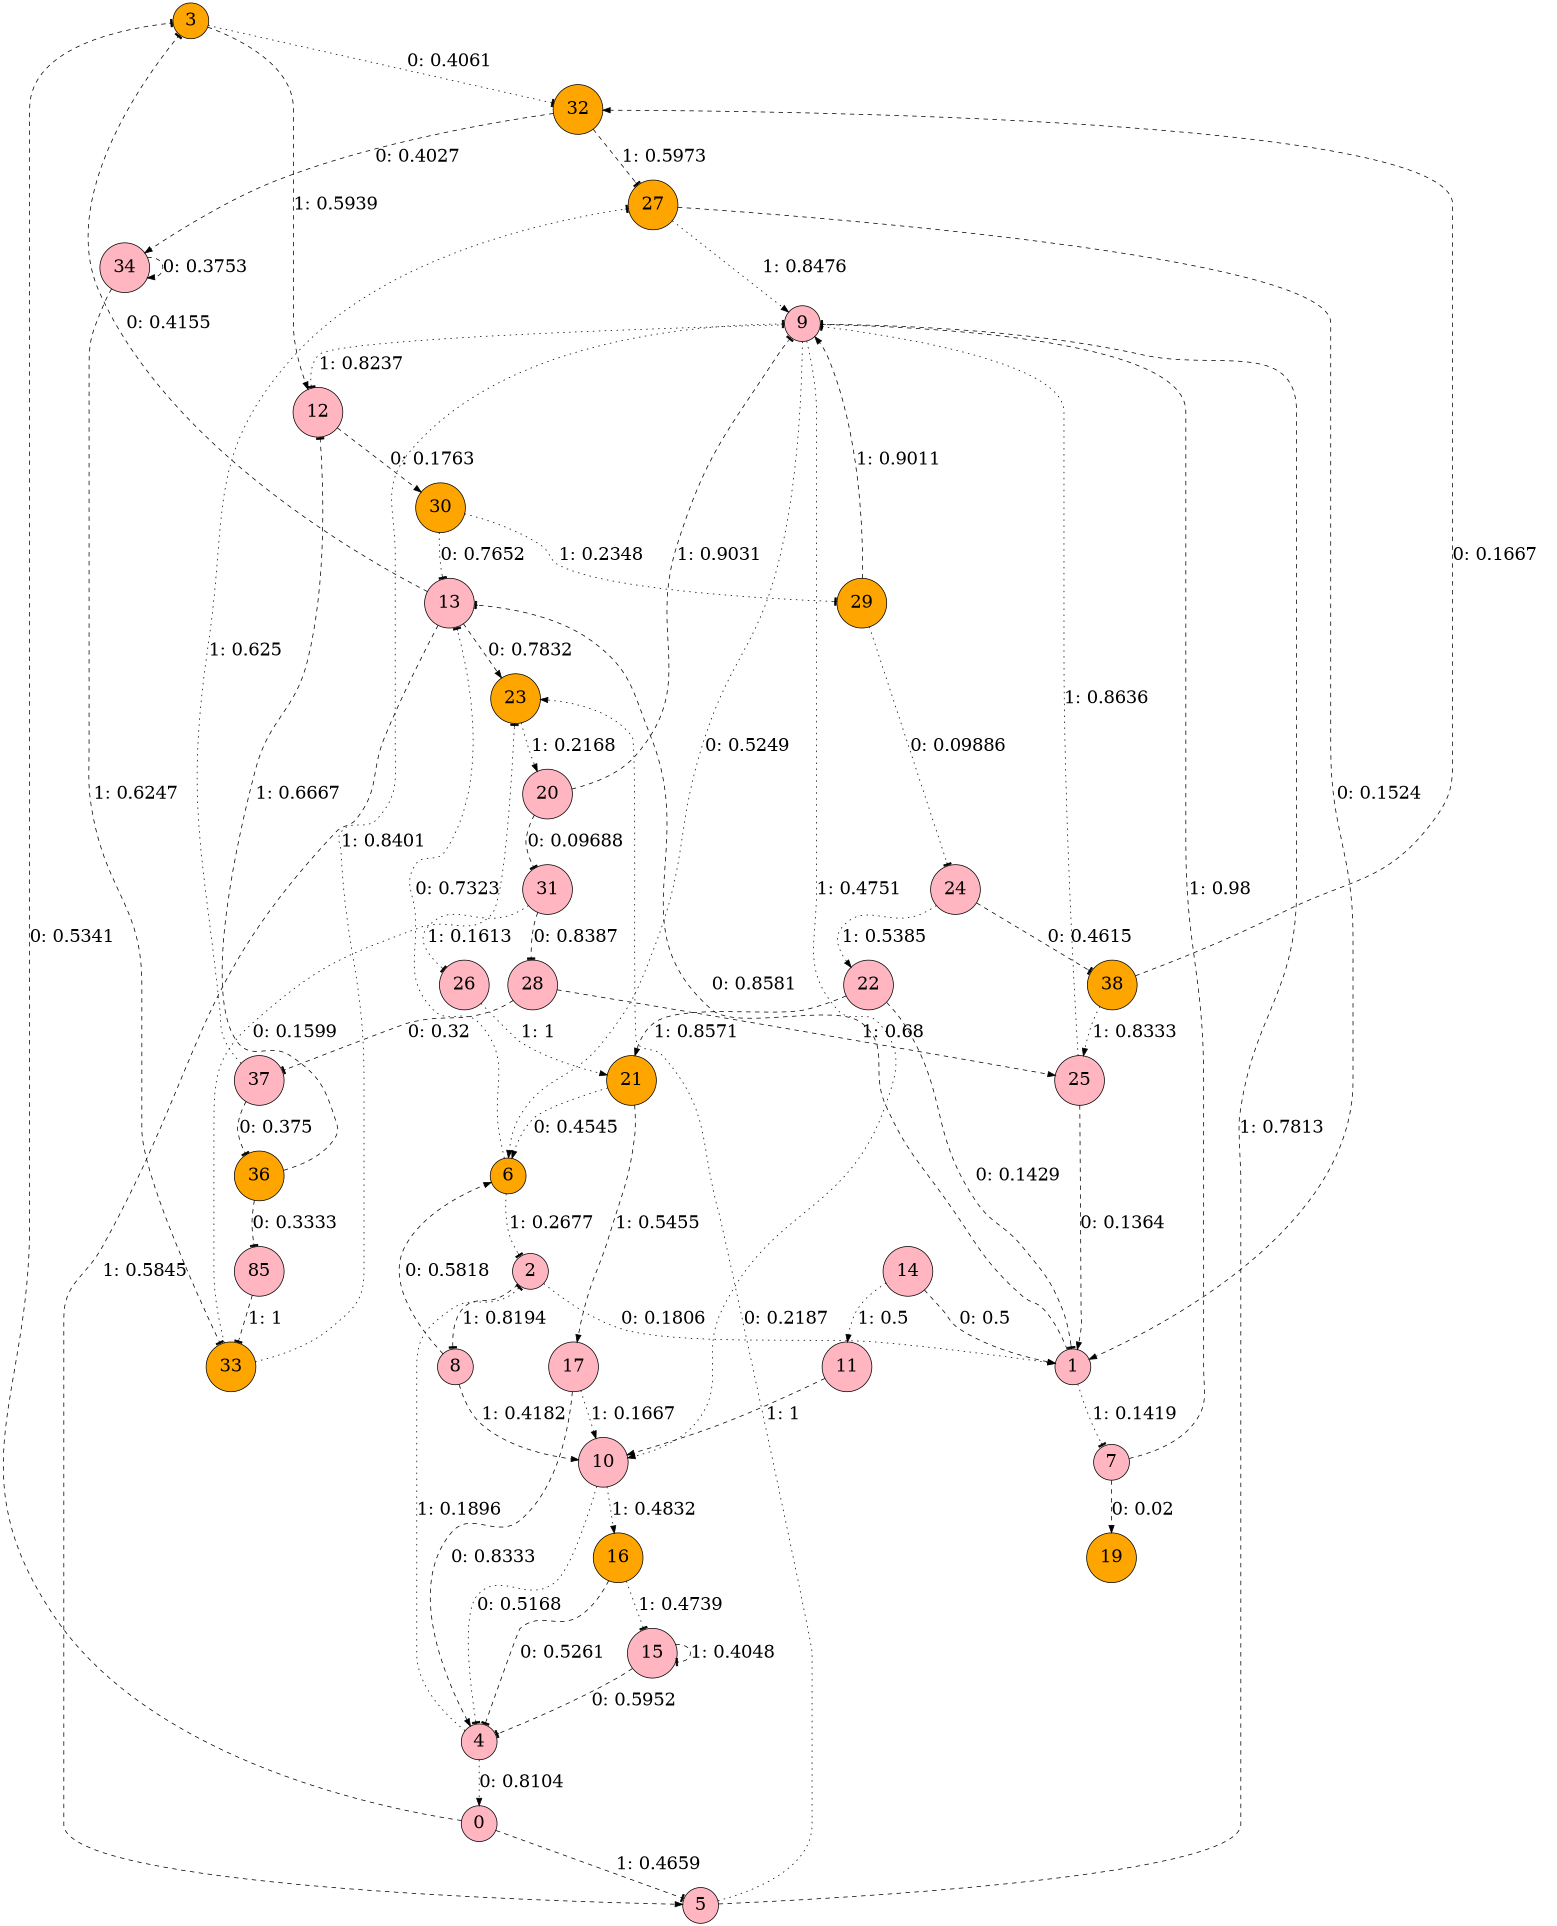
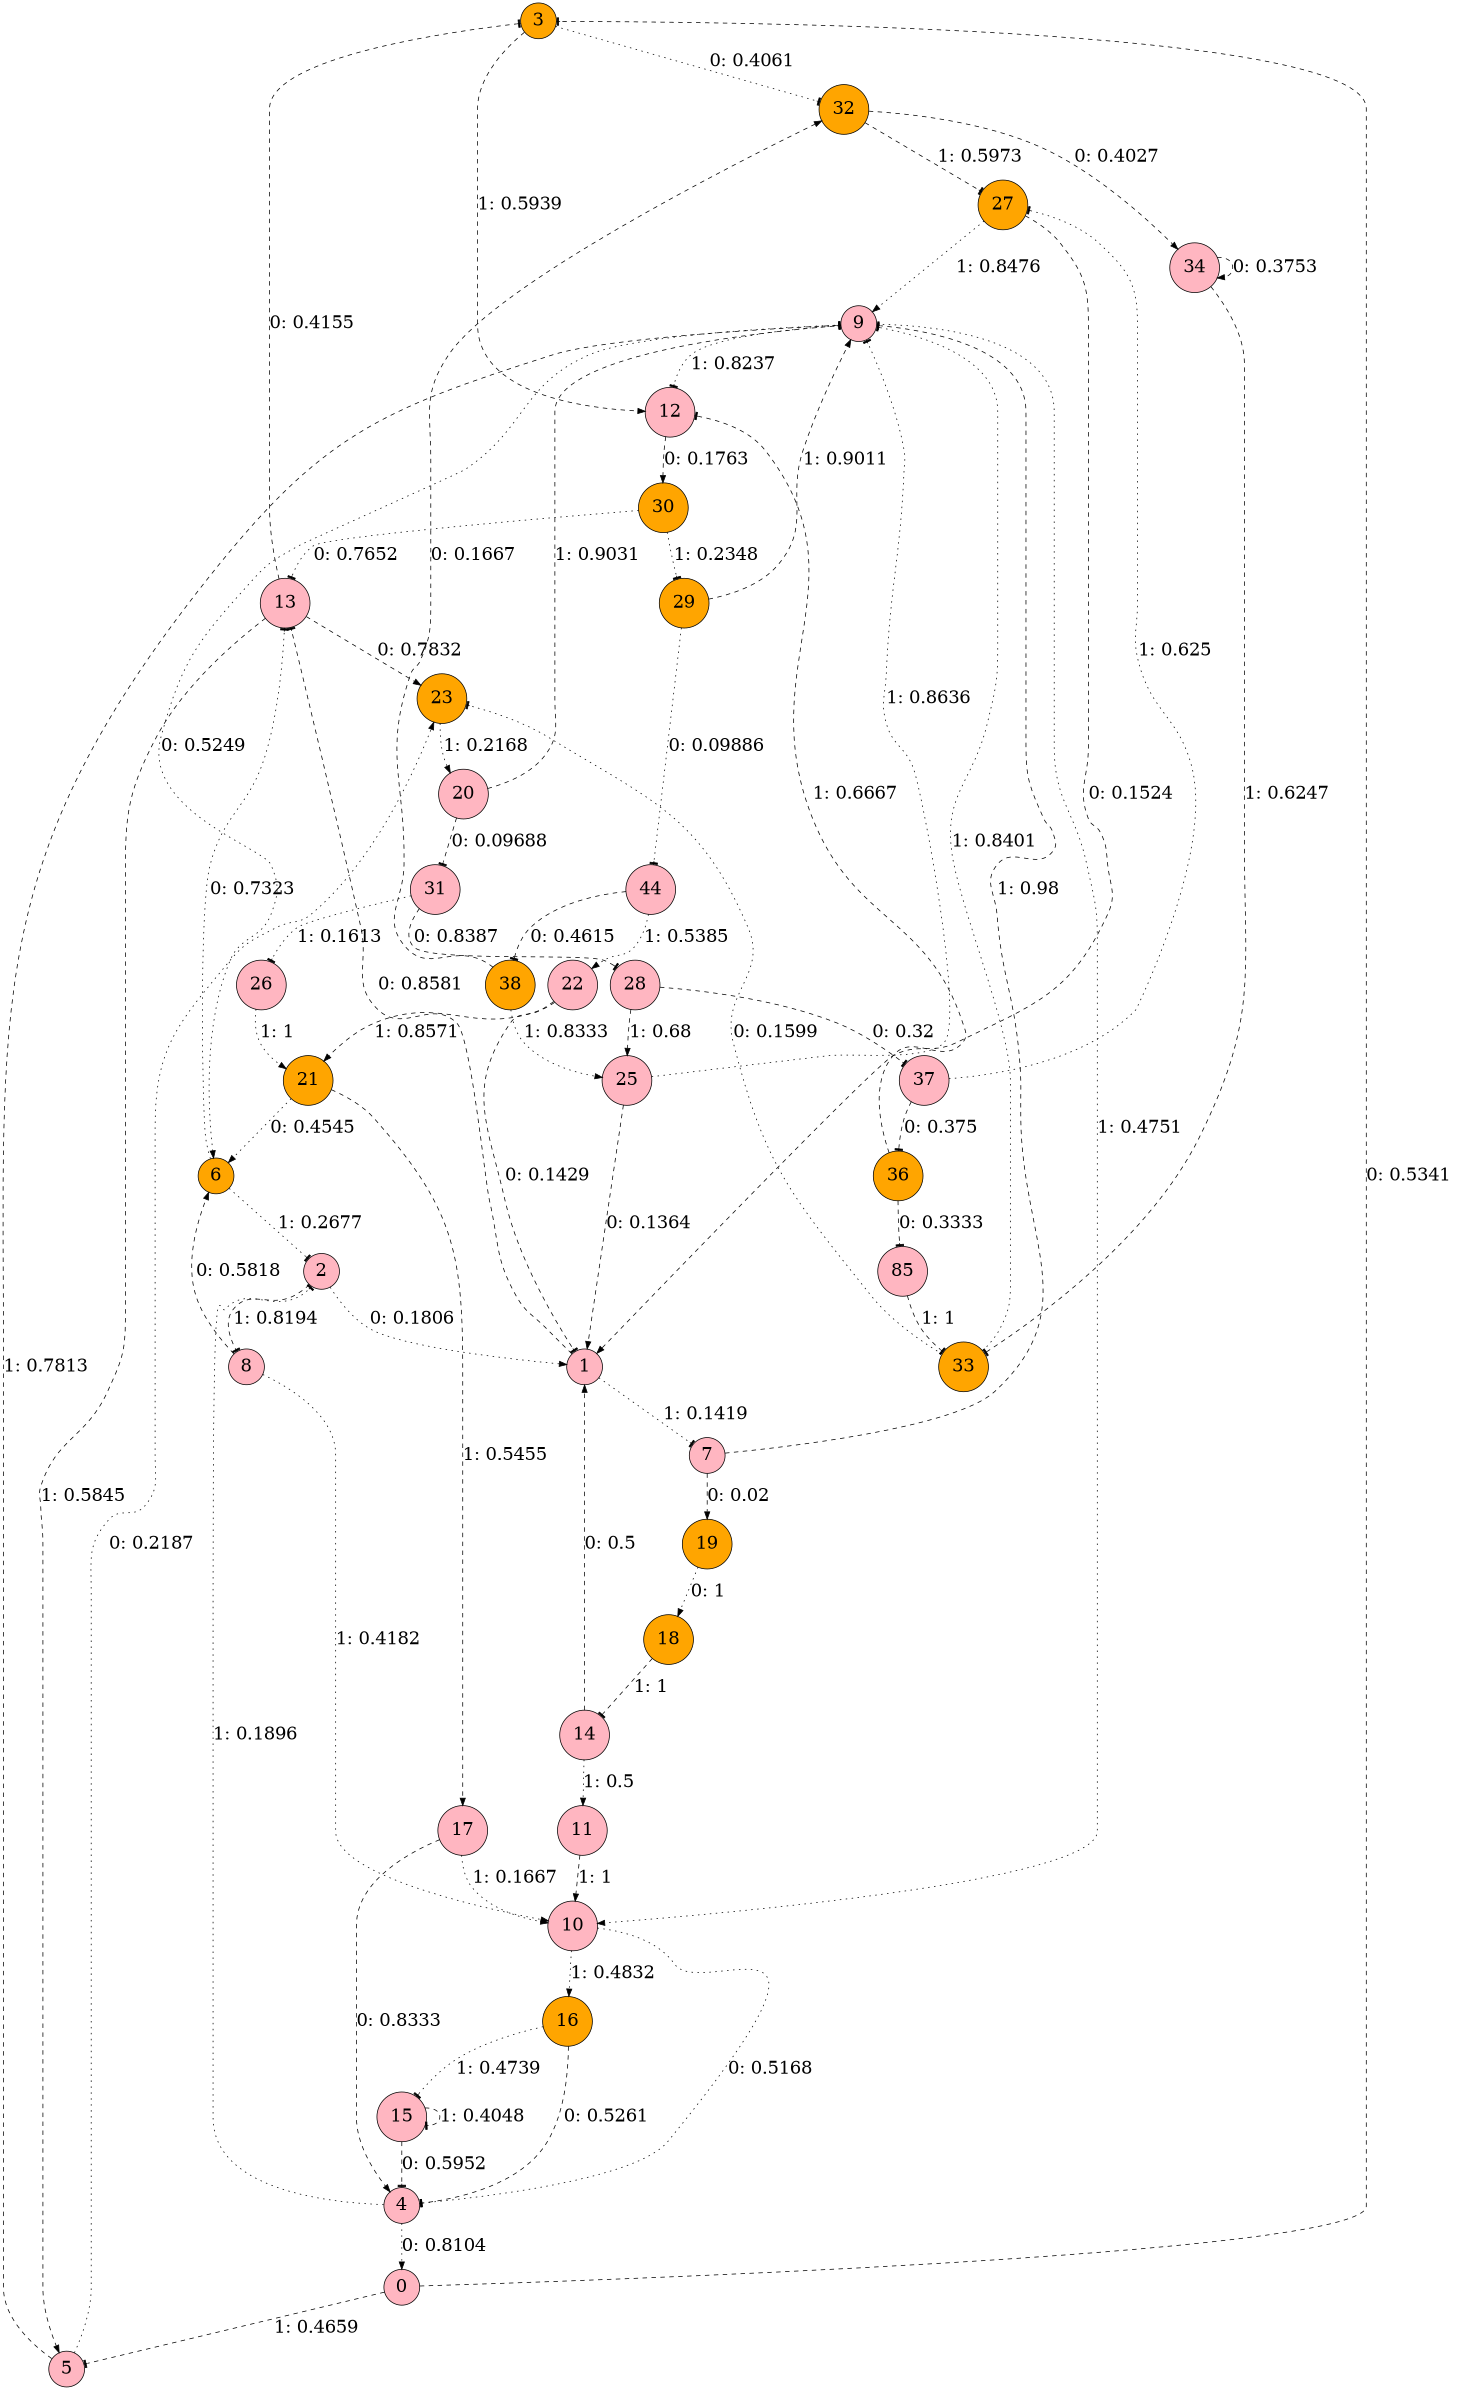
node "24": label "24" -> "44"
edge "8" -> "10": style dashed -> dotted
node "18": added
